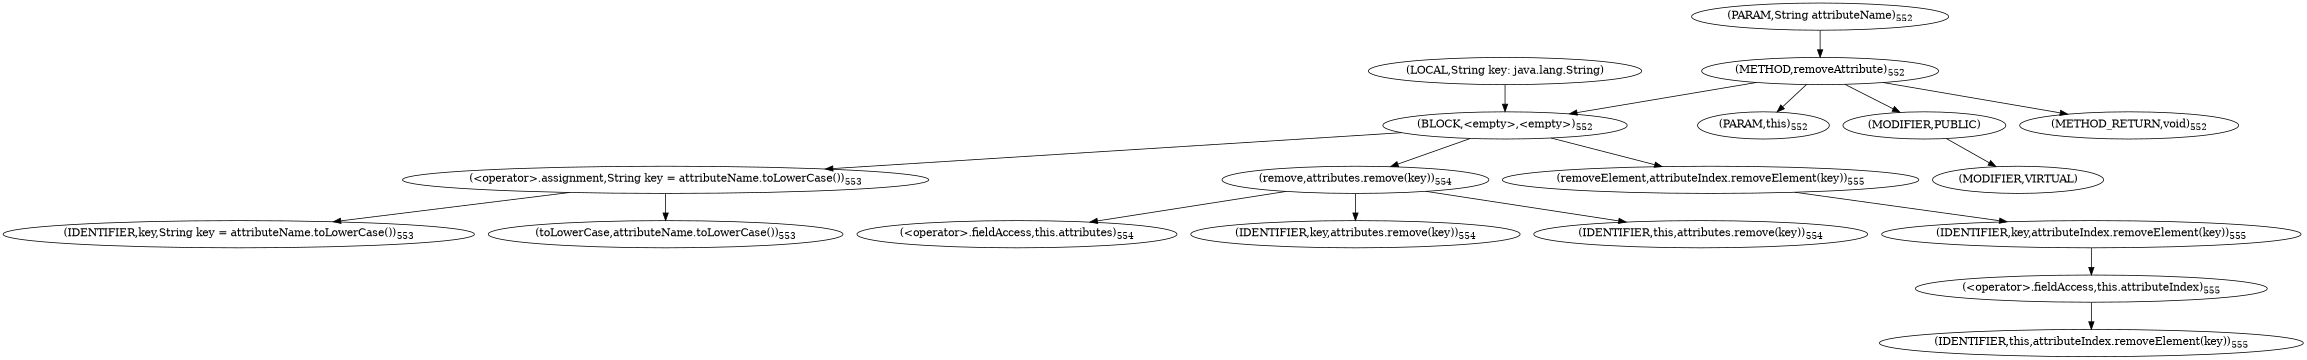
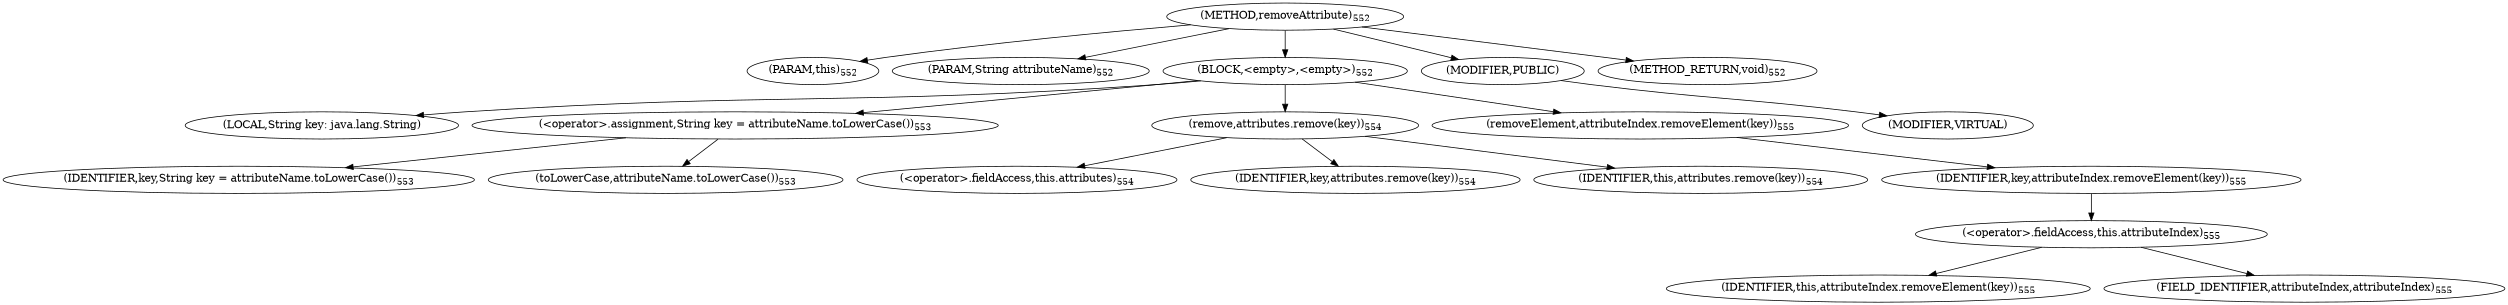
edge "(PARAM,String attributeName)" -> "(METHOD,removeAttribute)": reversed
edge "(LOCAL,String key: java.lang.String)" -> "(BLOCK,<empty>,<empty>)": reversed
node "(FIELD_IDENTIFIER,attributeIndex,attributeIndex)": added
